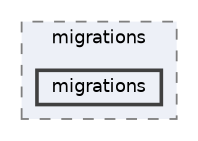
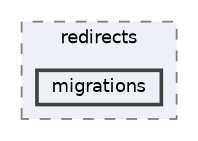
cluster "migrations": label "migrations" -> "redirects"
